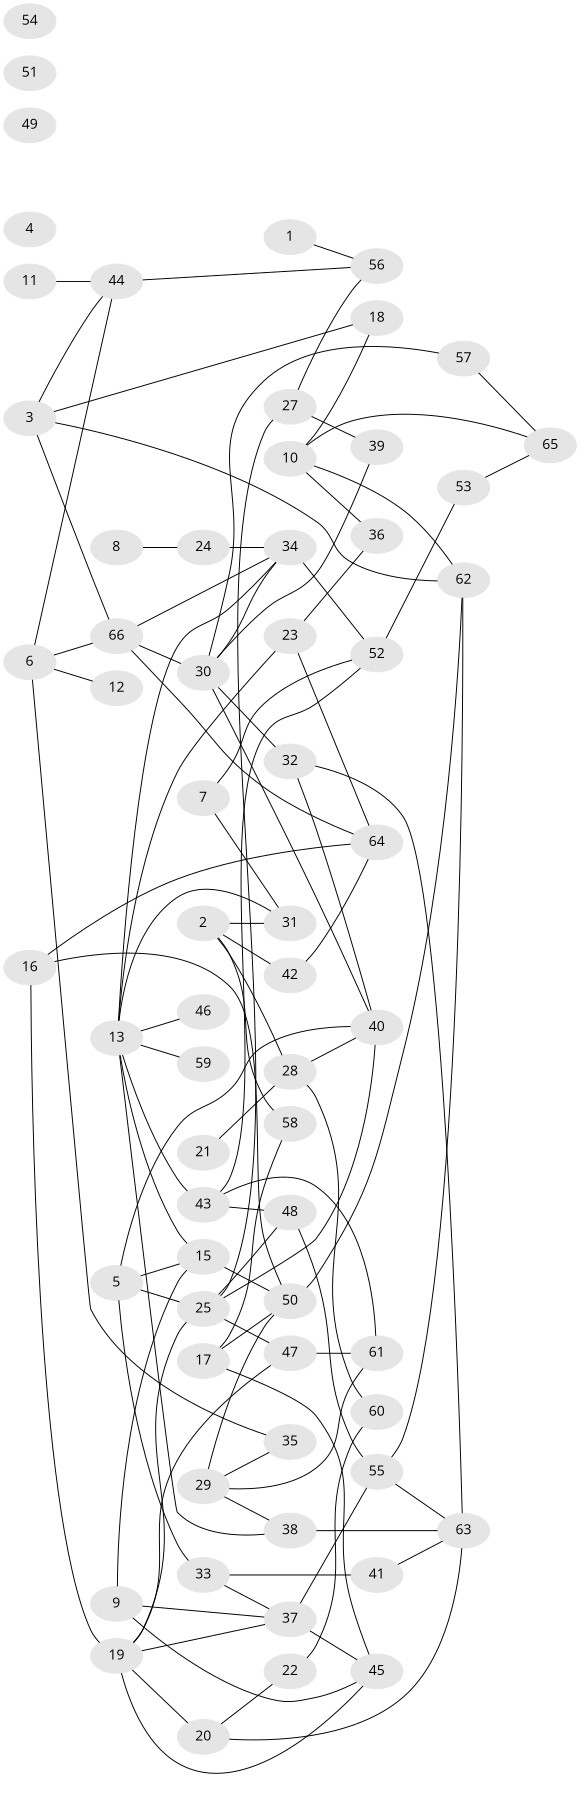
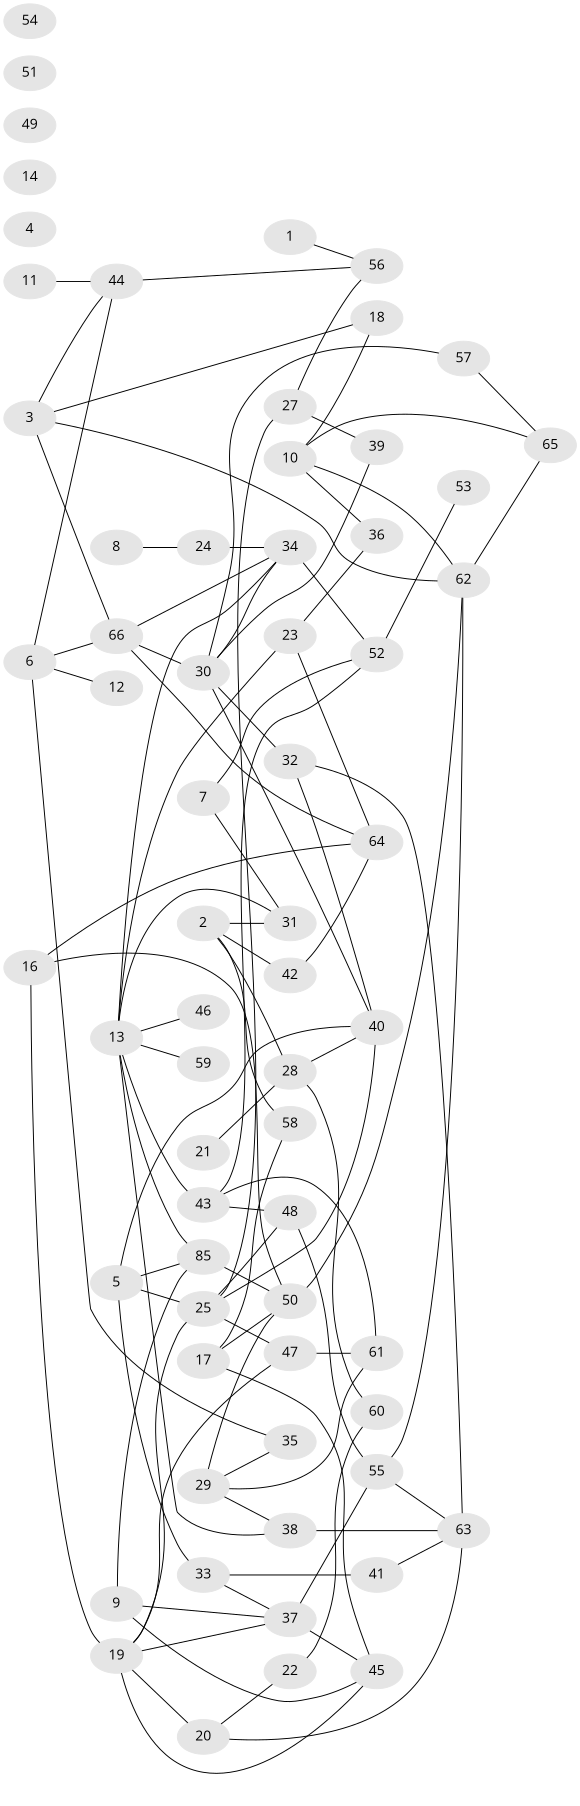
node "14": added
edge "65" -- "53": now "65" -- "62"
node "15": label "15" -> "85"
